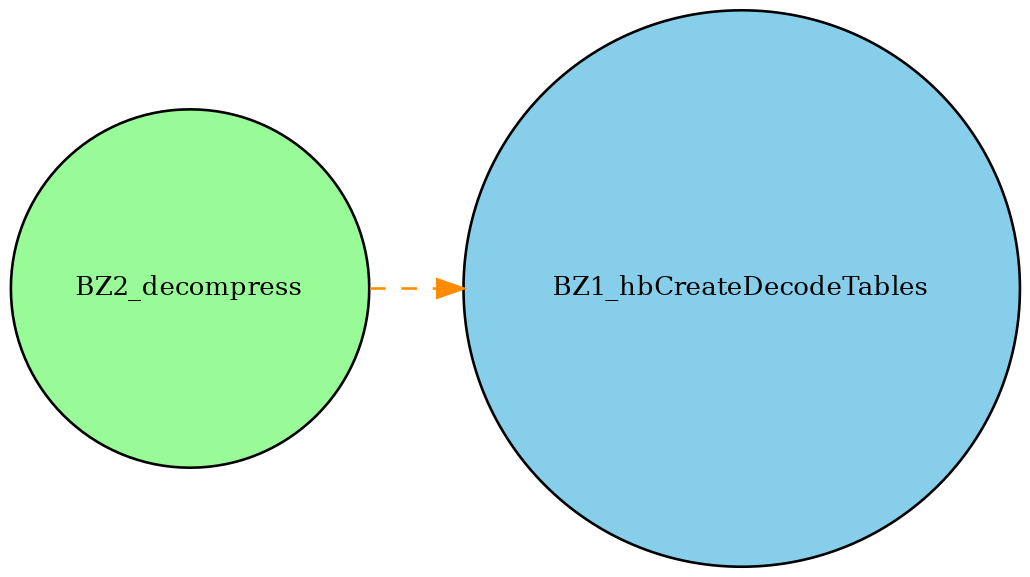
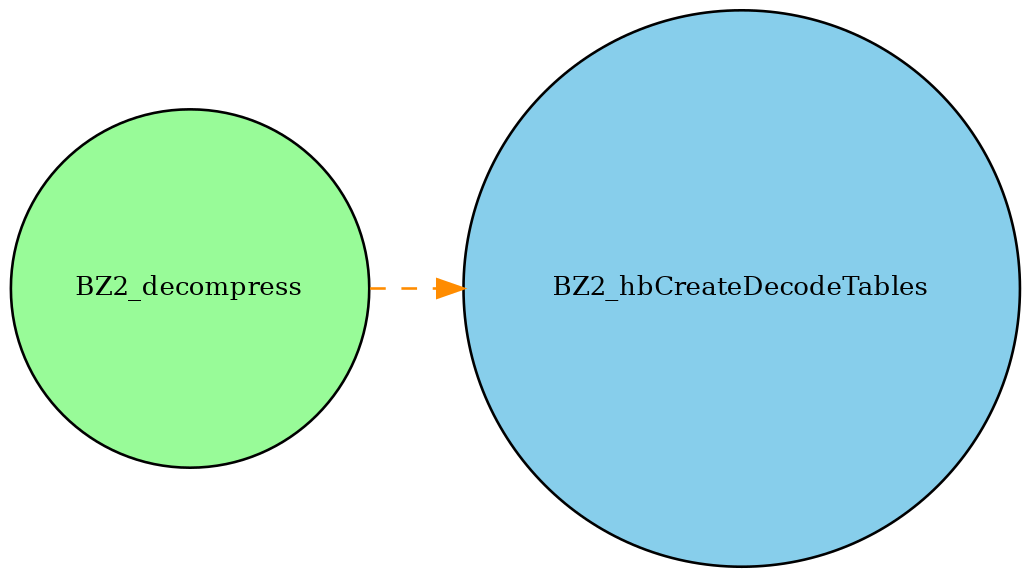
node "BZ1_hbCreateDecodeTables": label "BZ1_hbCreateDecodeTables" -> "BZ2_hbCreateDecodeTables"
